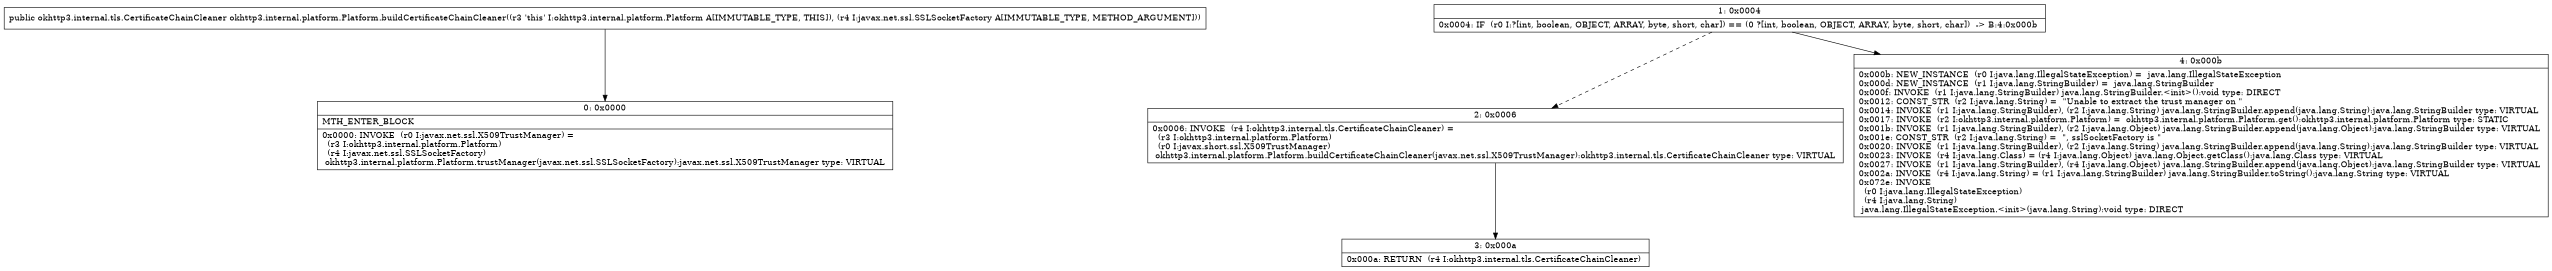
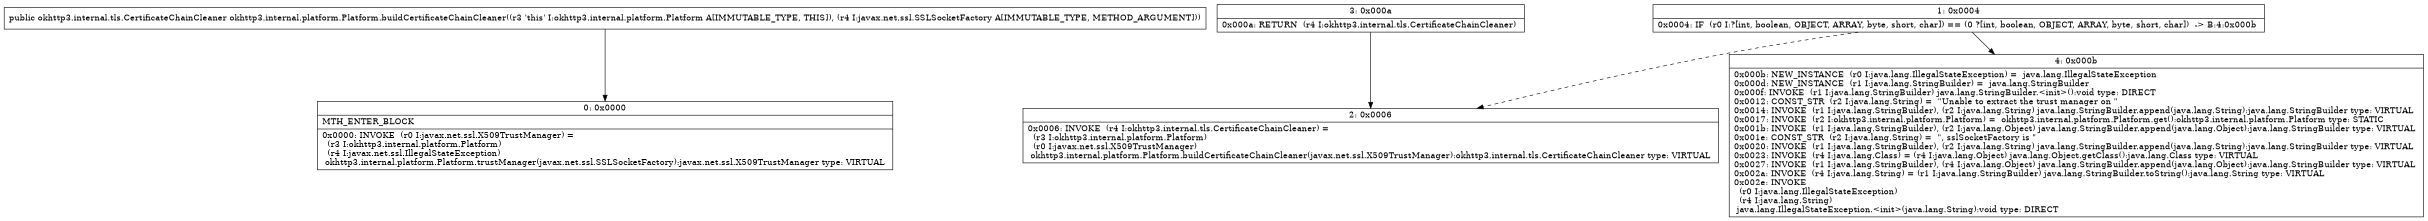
node "2: 0x0006": text "(r0 I:javax.short.ssl.X509TrustManager)" -> "(r0 I:javax.net.ssl.X509TrustManager)"
node "0: 0x0000": text "(r4 I:javax.net.ssl.SSLSocketFactory)" -> "(r4 I:javax.net.ssl.IllegalStateException)"
node "4: 0x000b": text "0x072e: INVOKE" -> "0x002e: INVOKE"
edge "2: 0x0006" -> "3: 0x000a": reversed
